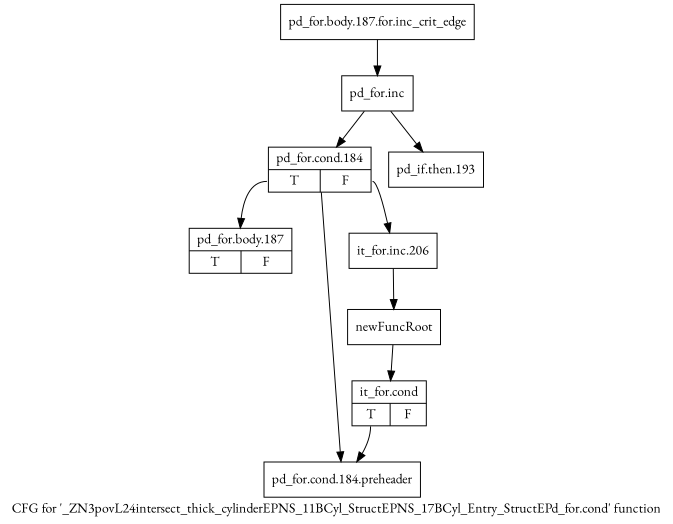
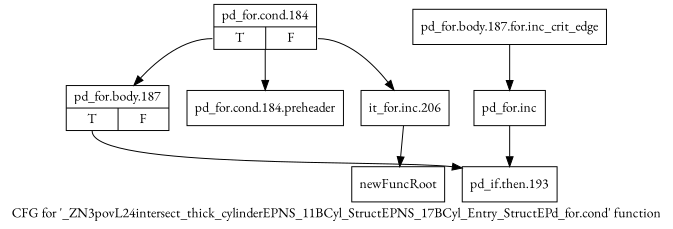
edge "pd_for.inc" -> "pd_for.cond.184": removed
edge "pd_for.body.187" -> "pd_if.then.193": added
node "it_for.cond": removed
